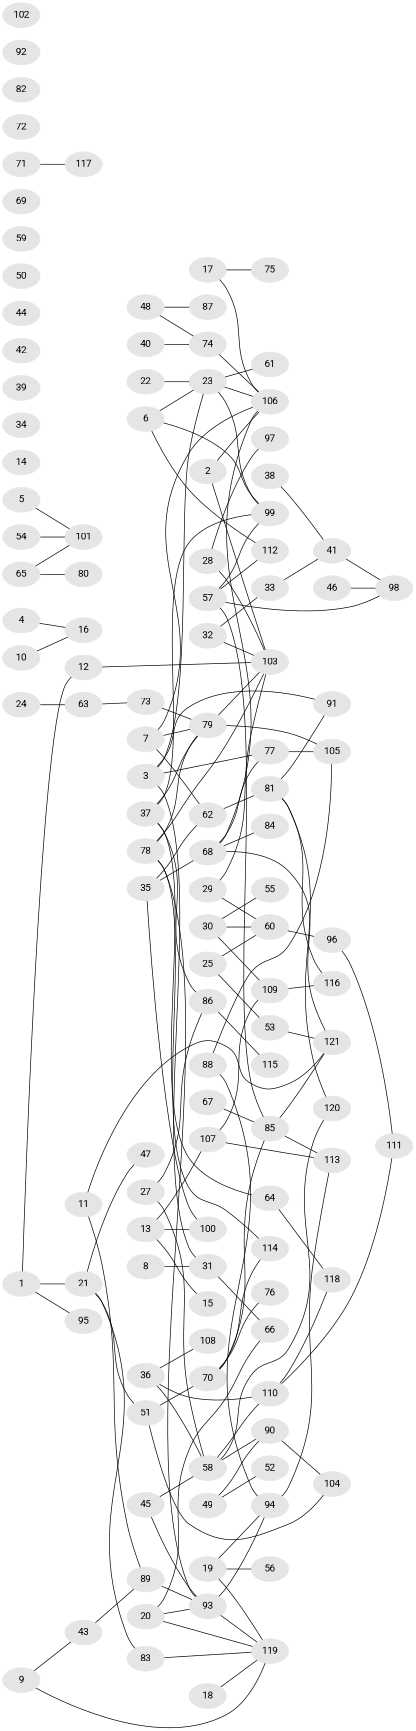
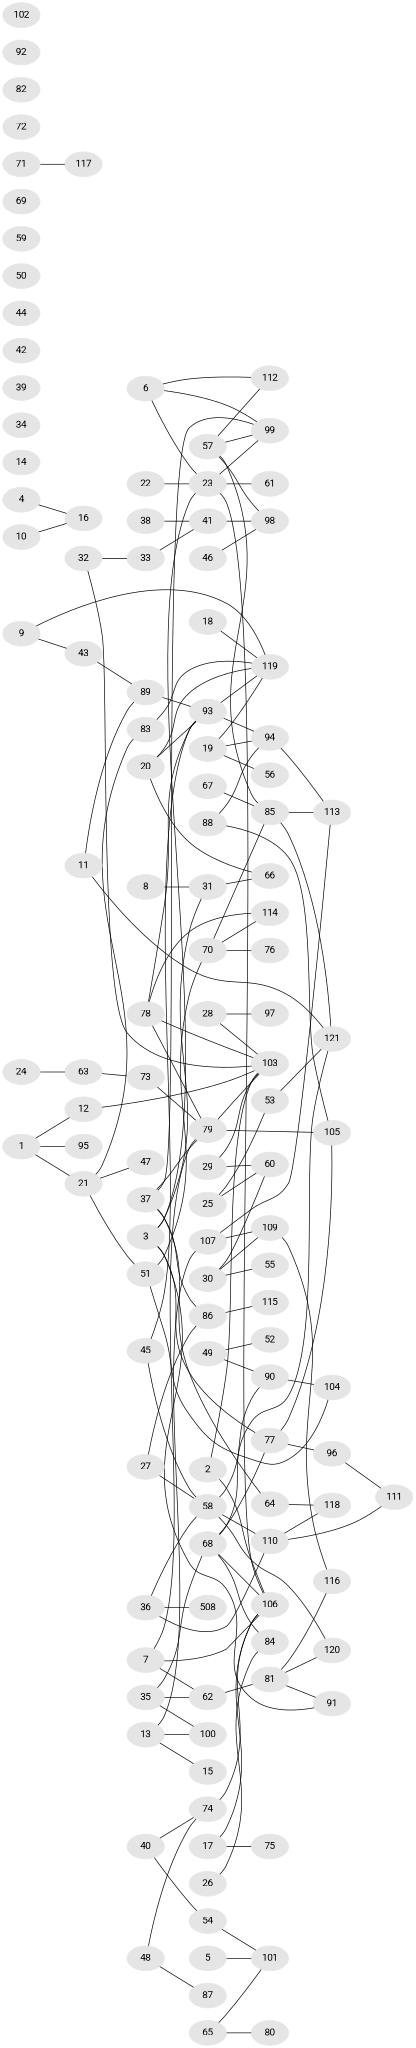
edge "60" -- "96": now "77" -- "96"
node "108": label "108" -> "508"
node "26": added
edge "40" -- "54": added
